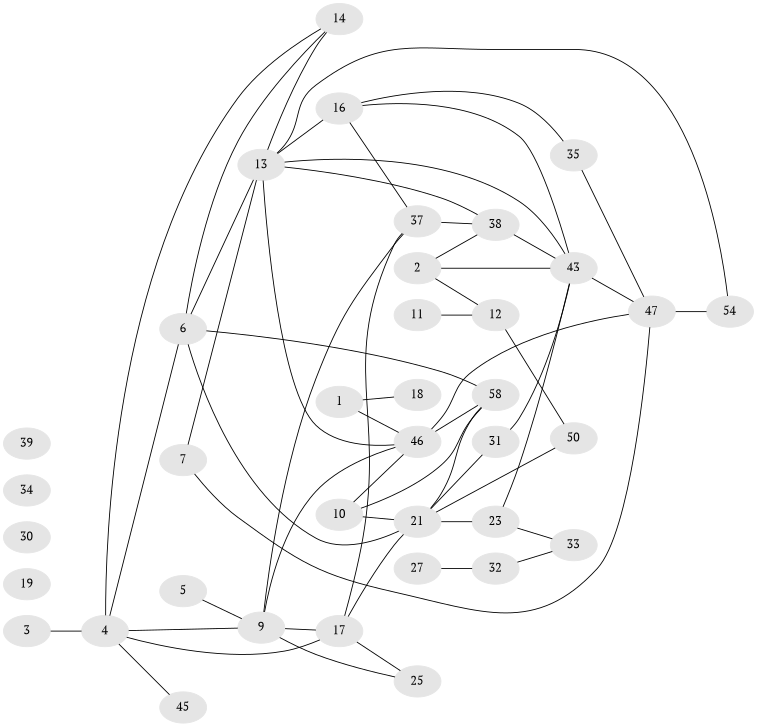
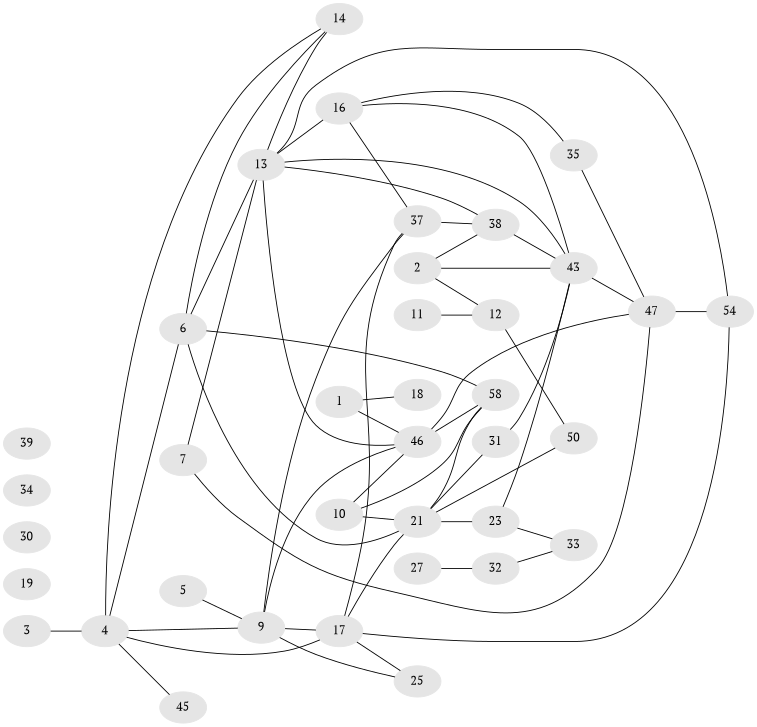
edge "54" -- "17": added
